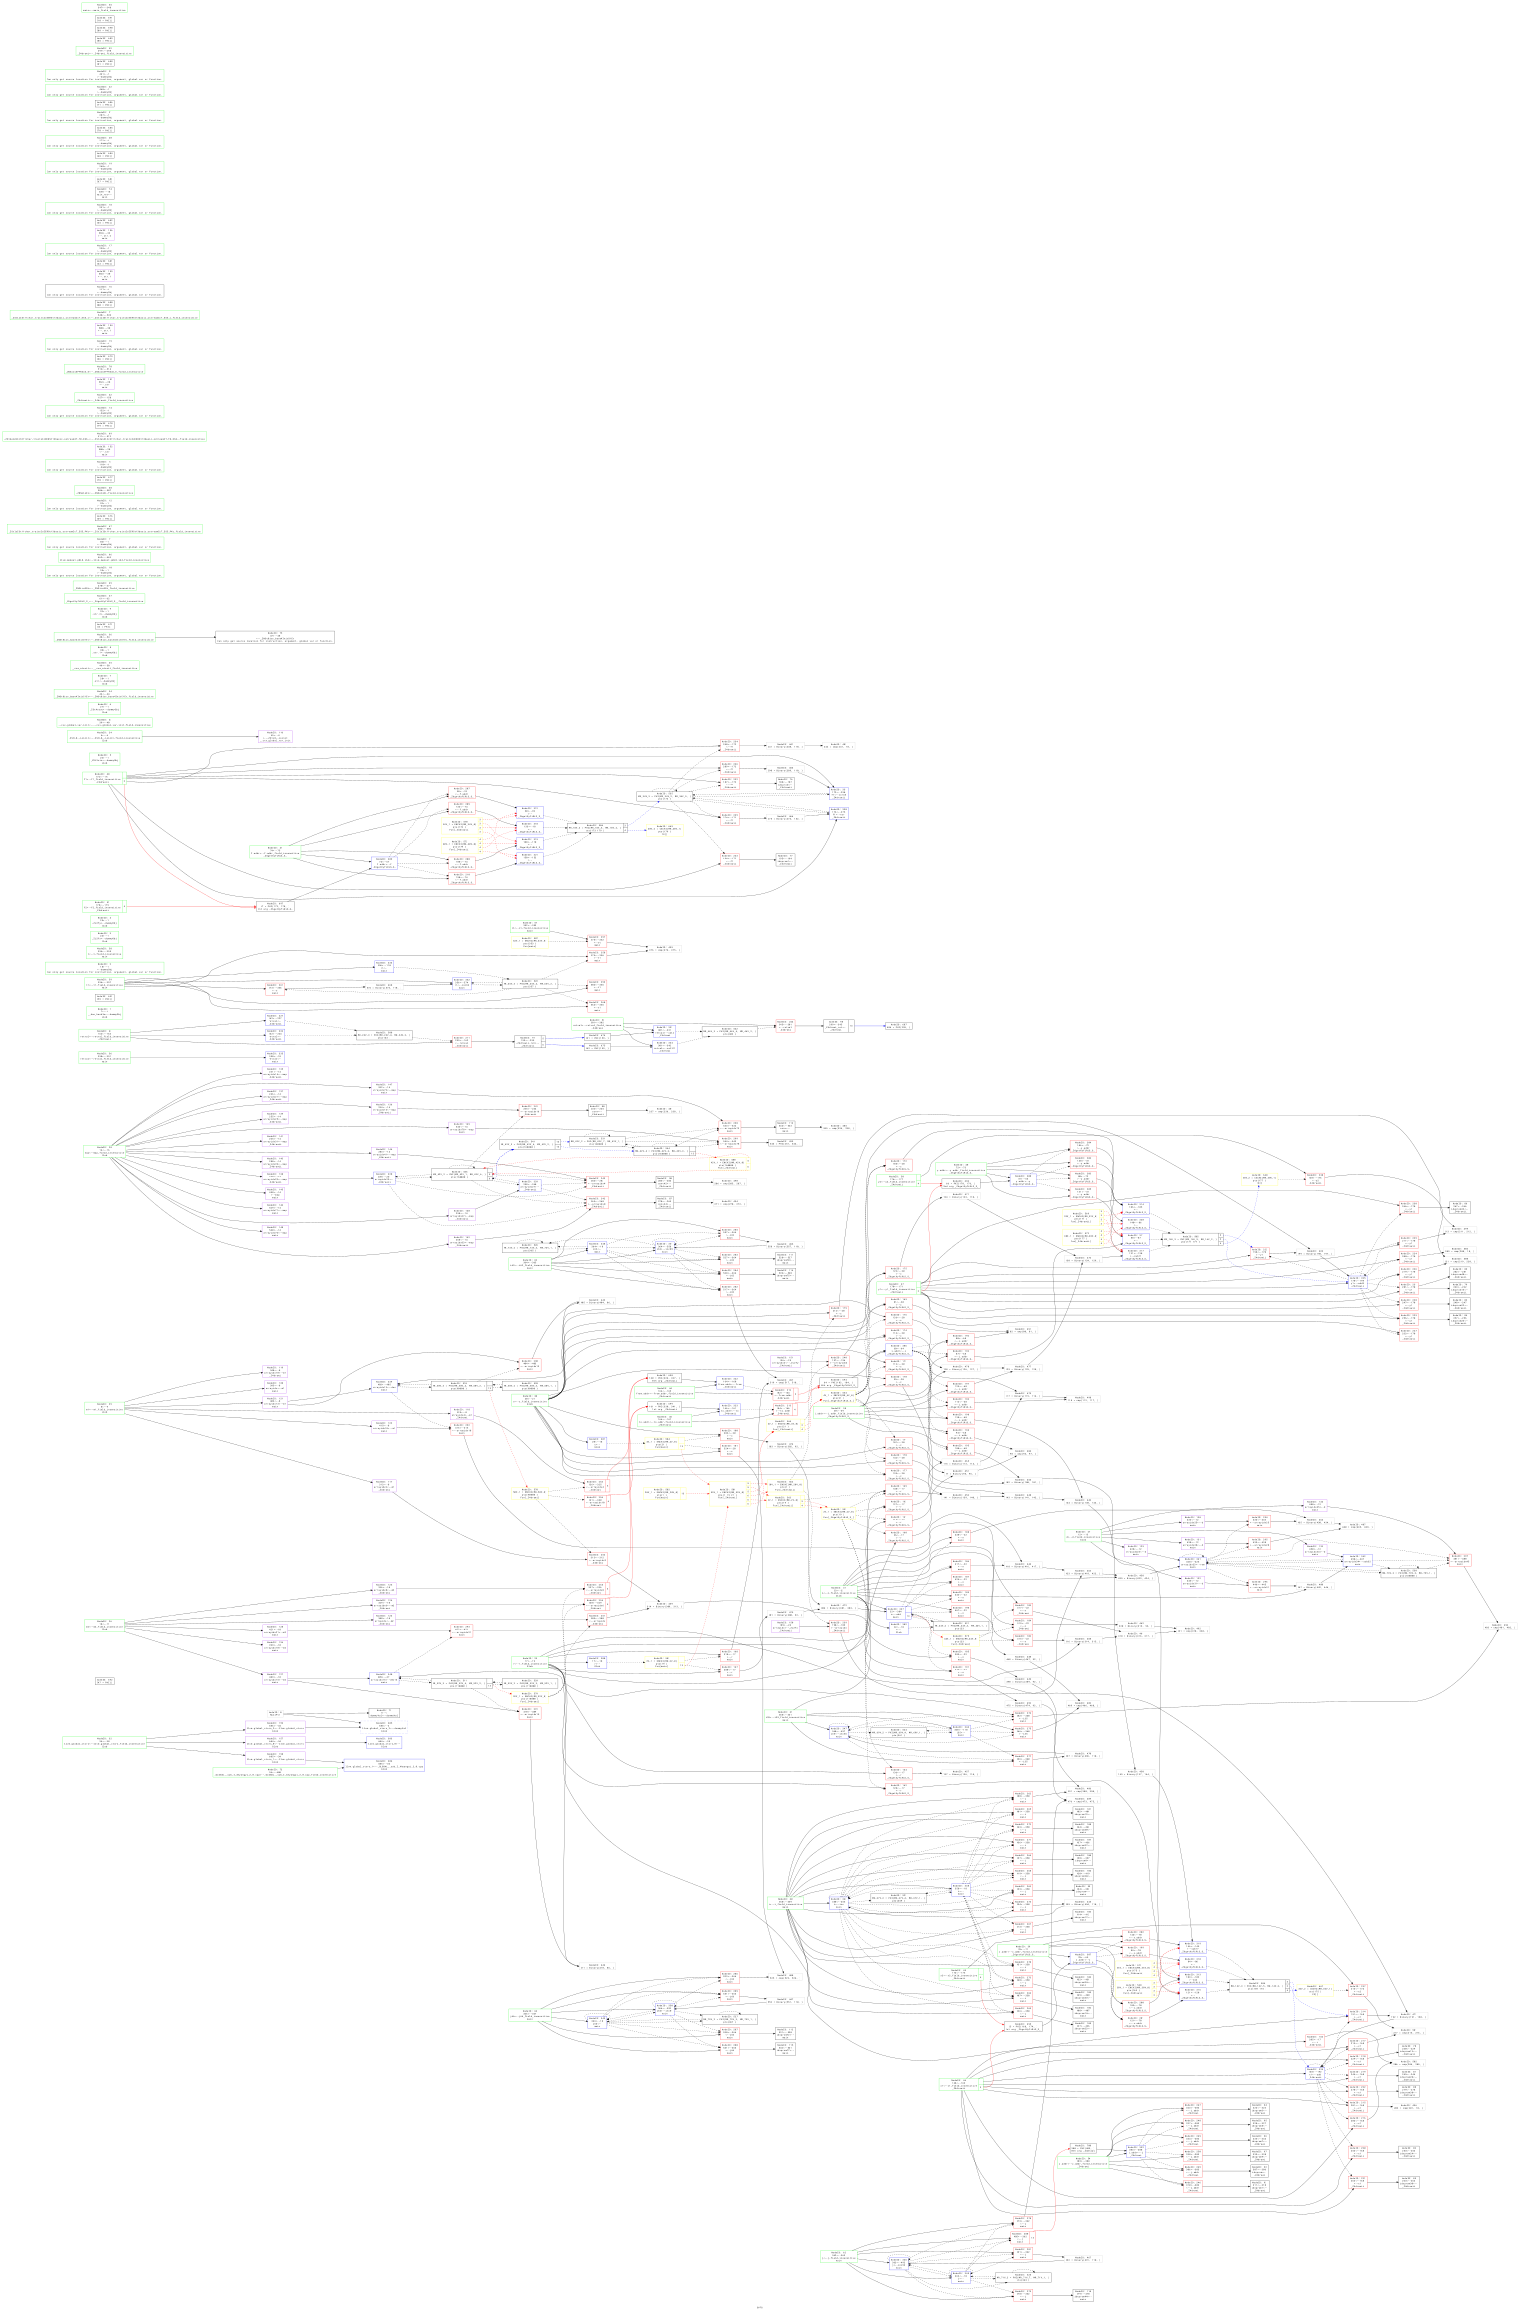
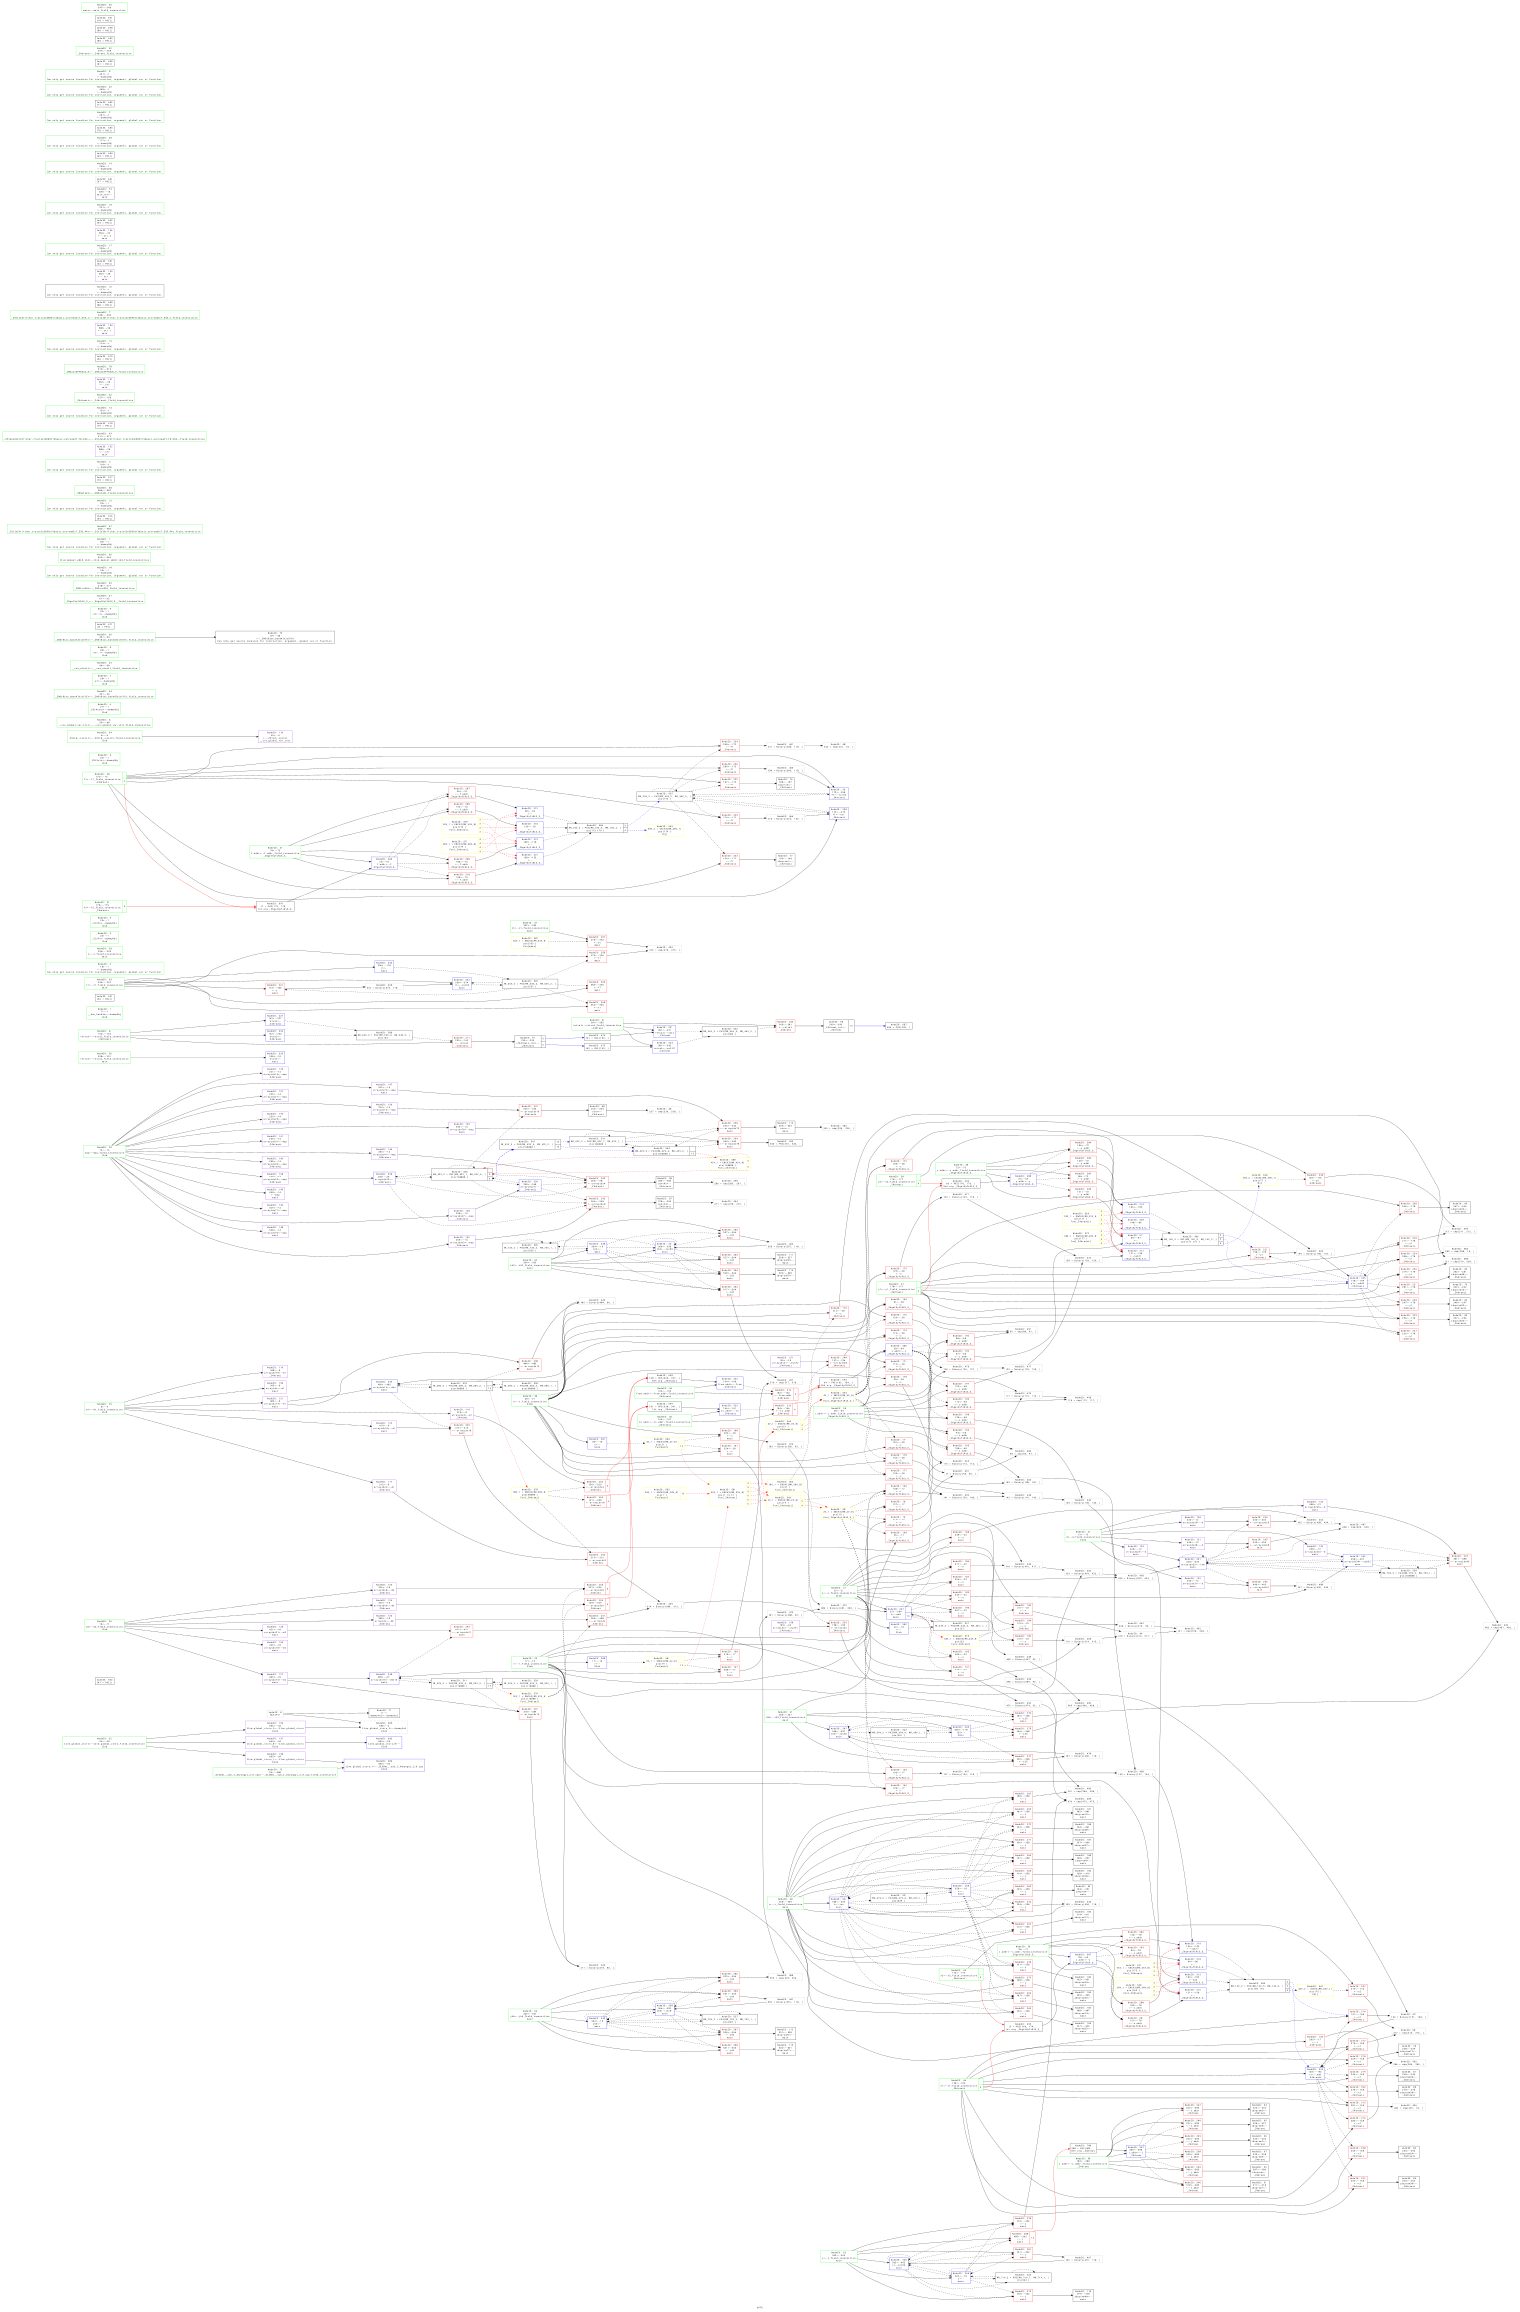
edge "NodeID: 457" -> "NodeID: 450": added
